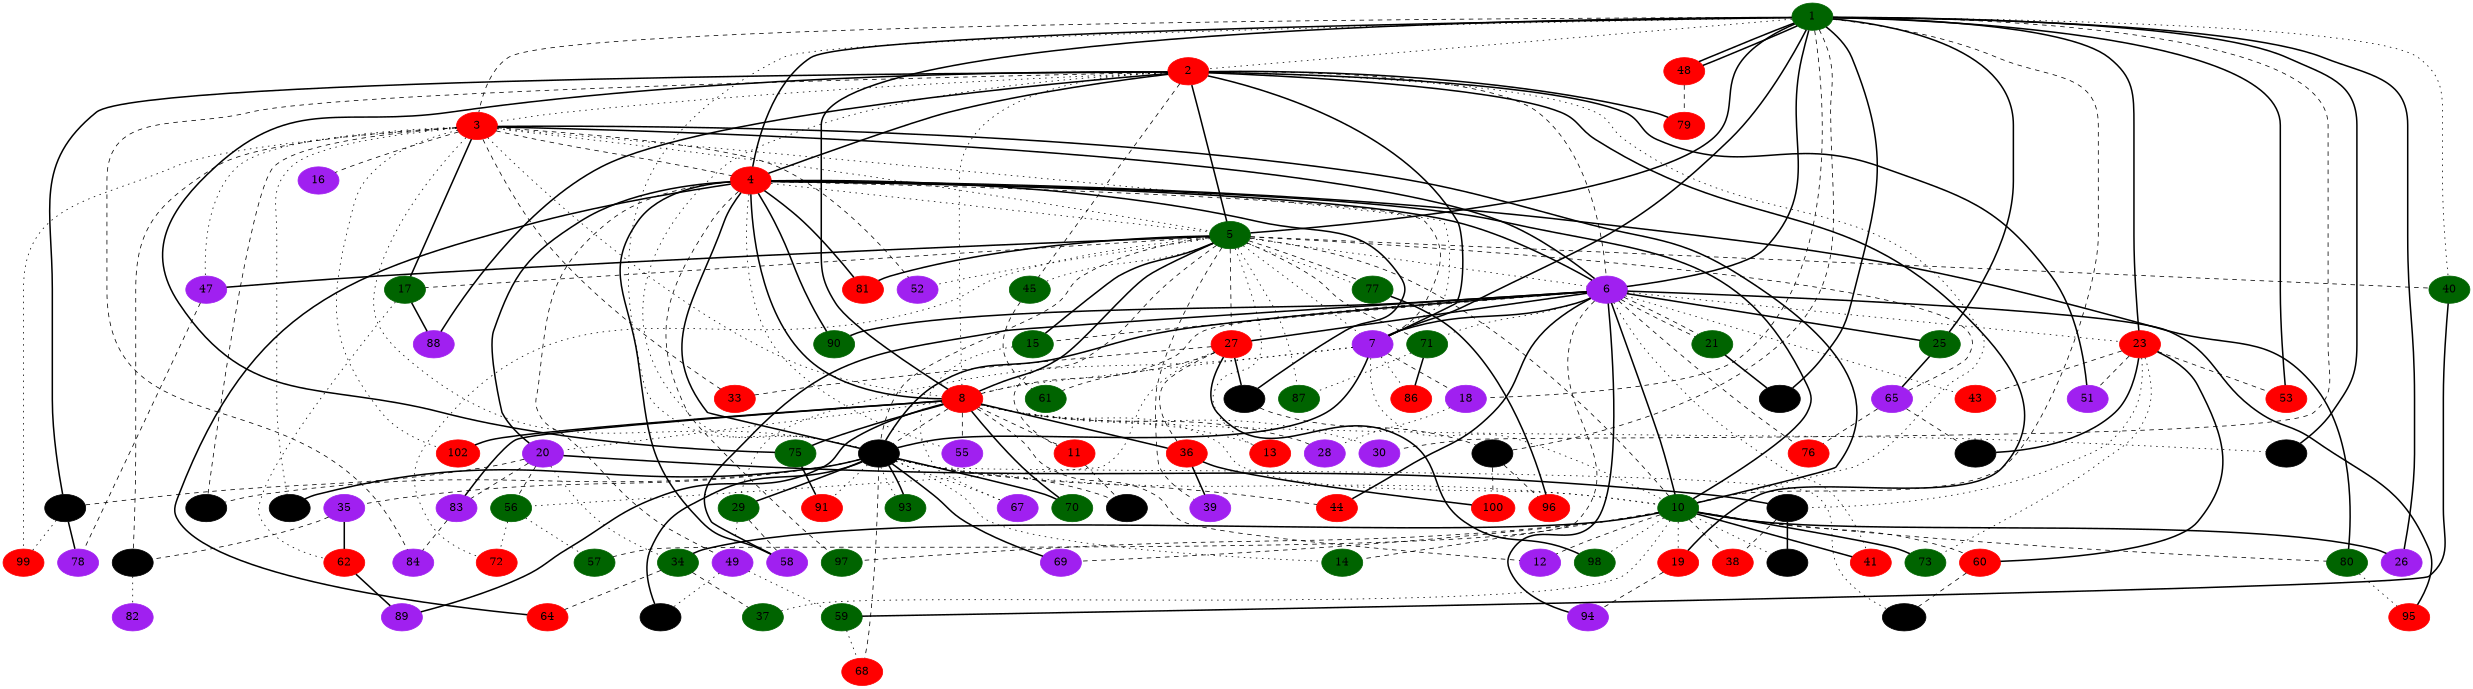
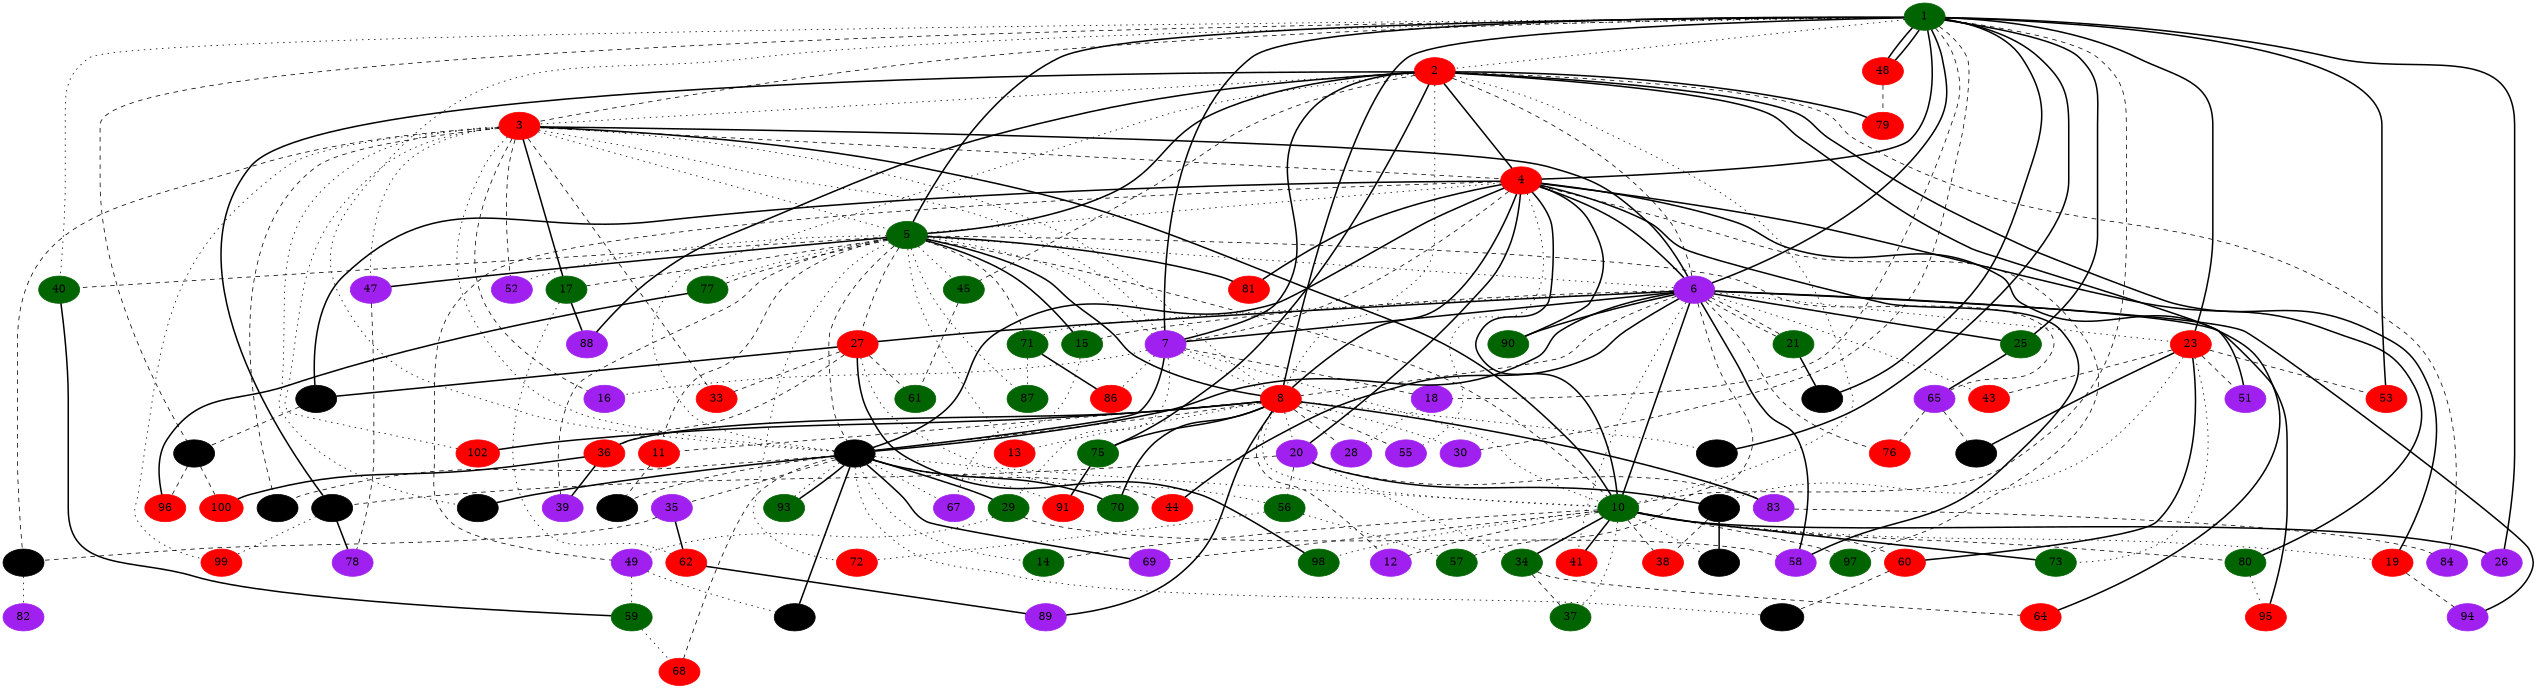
edge "7" -- "16": added
